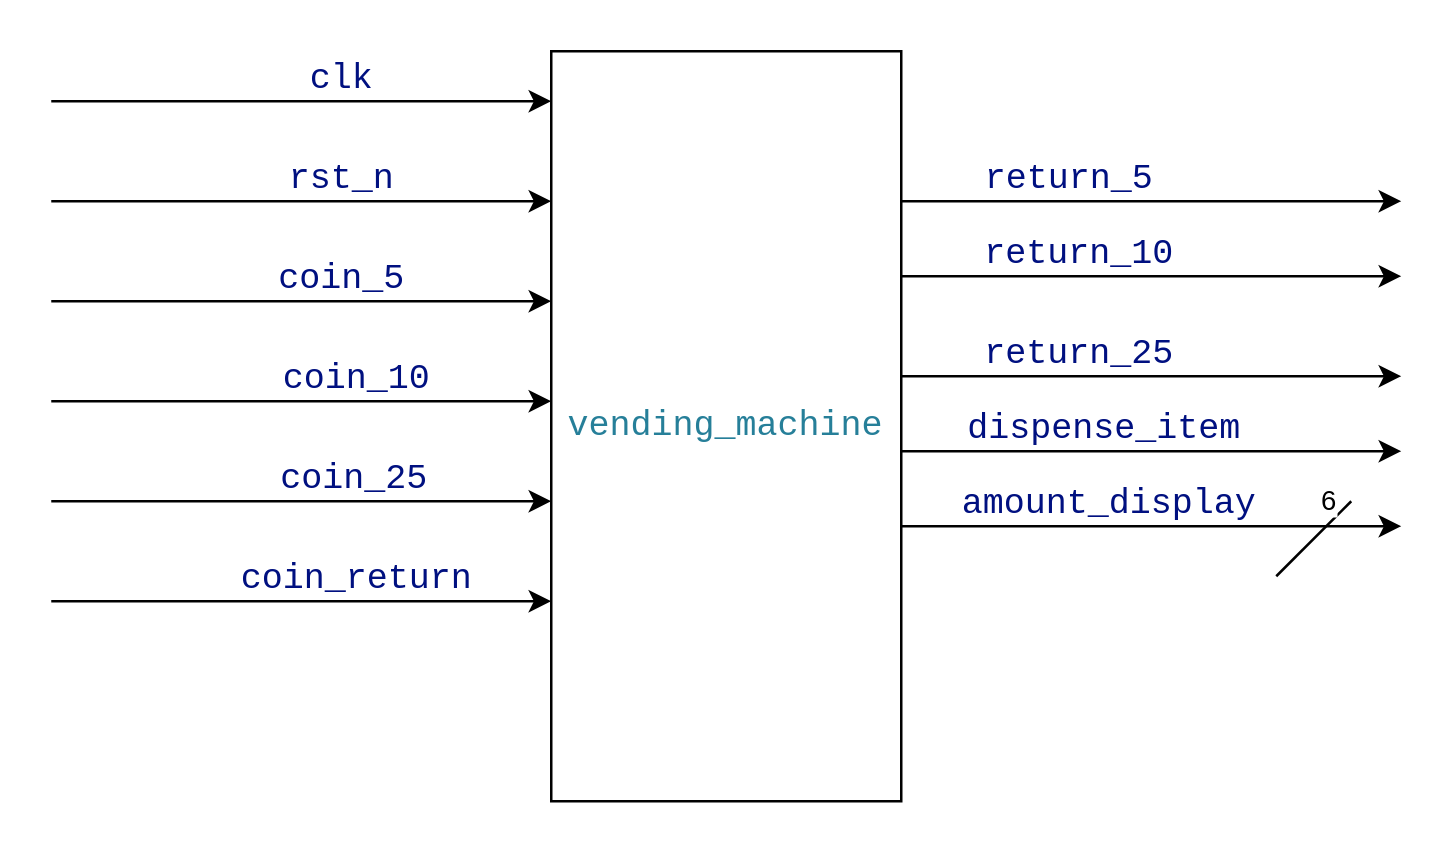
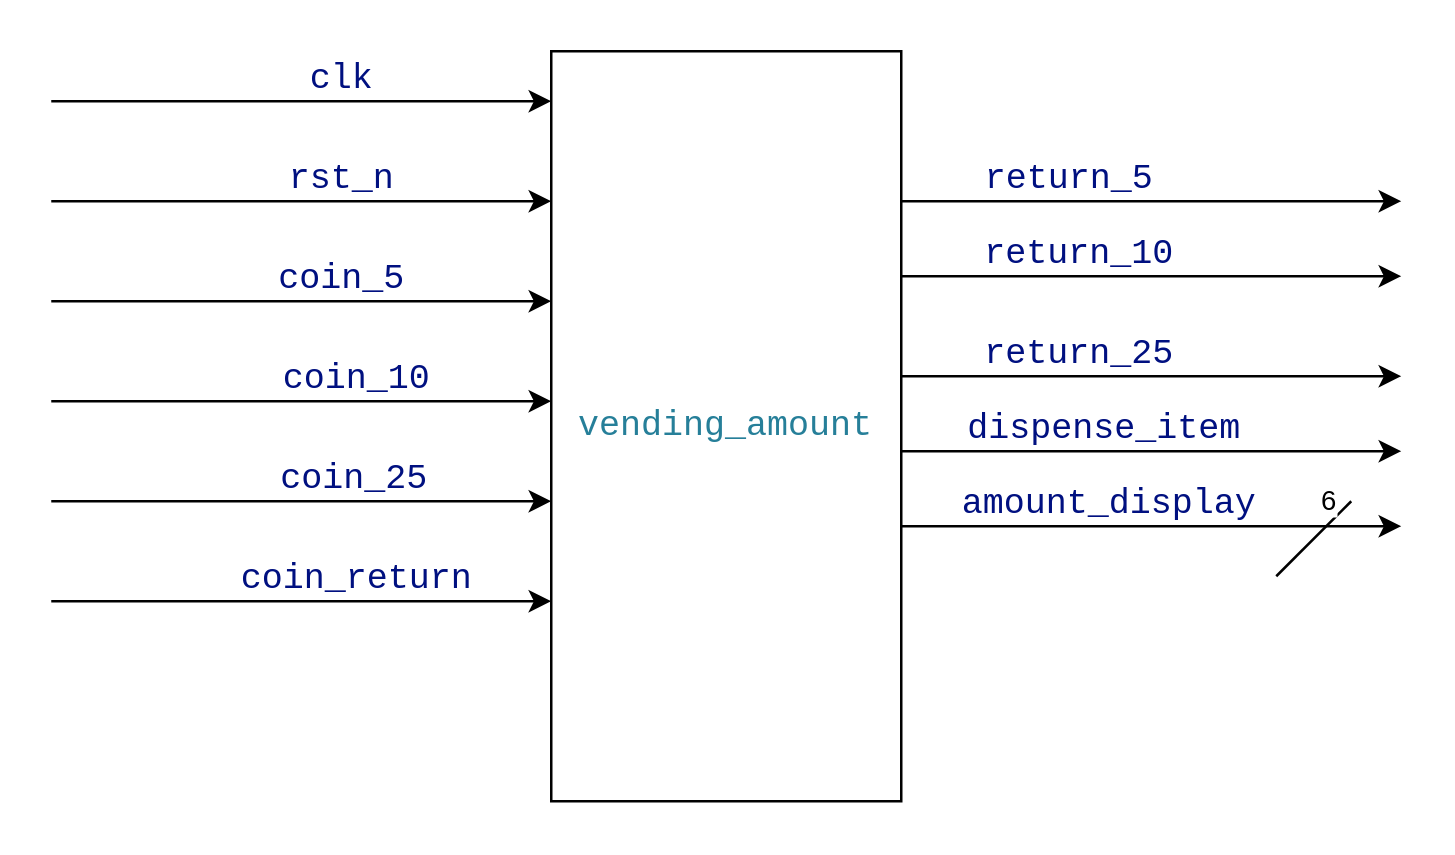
node "vending_machine": label "vending_machine" -> "vending_amount"
